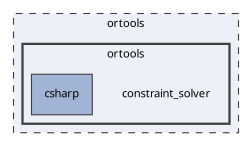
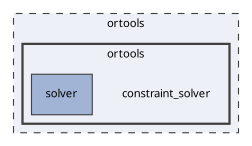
node "csharp": label "csharp" -> "solver"
